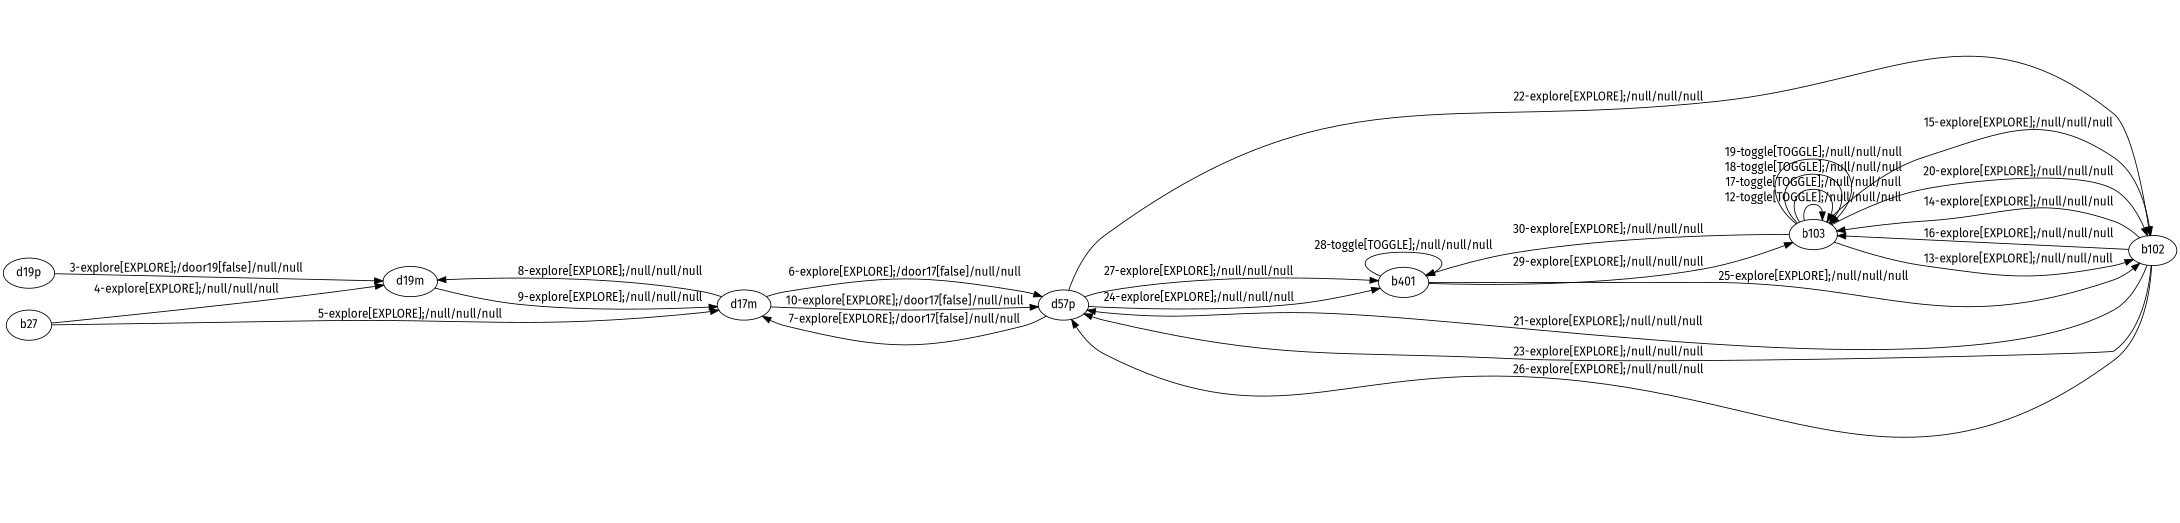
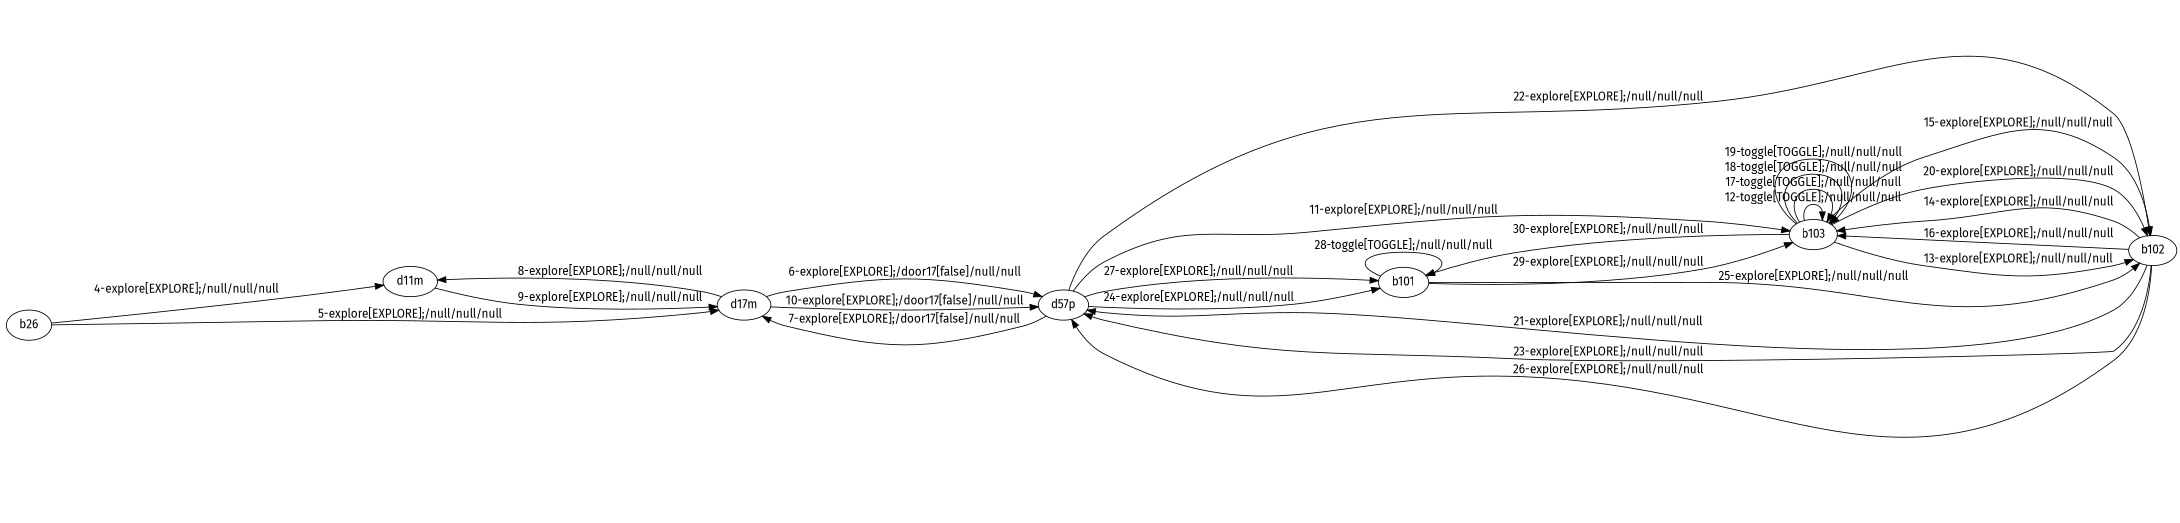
edge "d57p" -> "b103": added, label "11-explore[EXPLORE];/null/null/null"
node "d19p": removed
node "d19m": label "d19m" -> "d11m"
node "b401": label "b401" -> "b101"
node "b27": label "b27" -> "b26"
